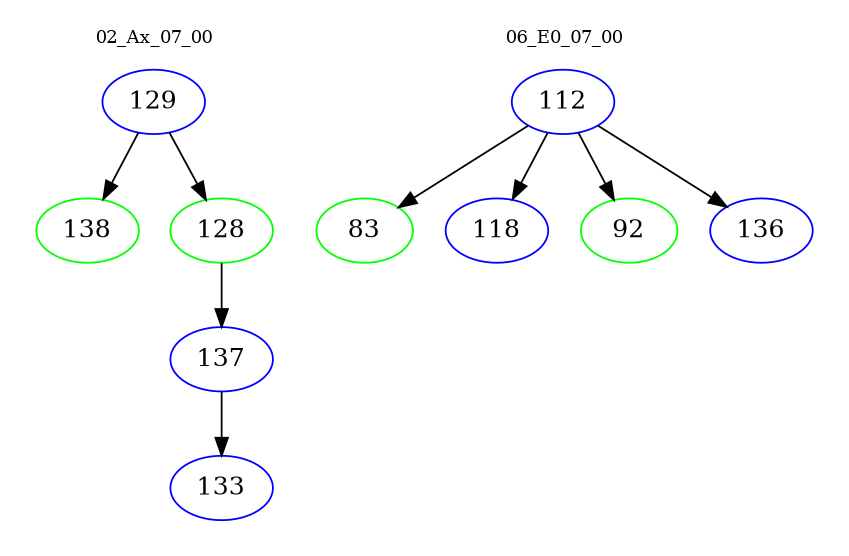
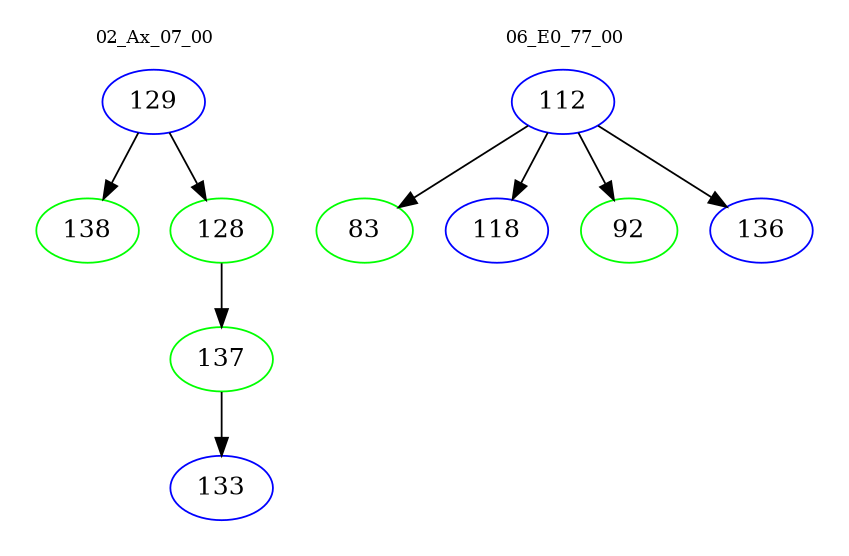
cluster "06_E0_07_00": label "06_E0_07_00" -> "06_E0_77_00"
node "137": color blue -> green
